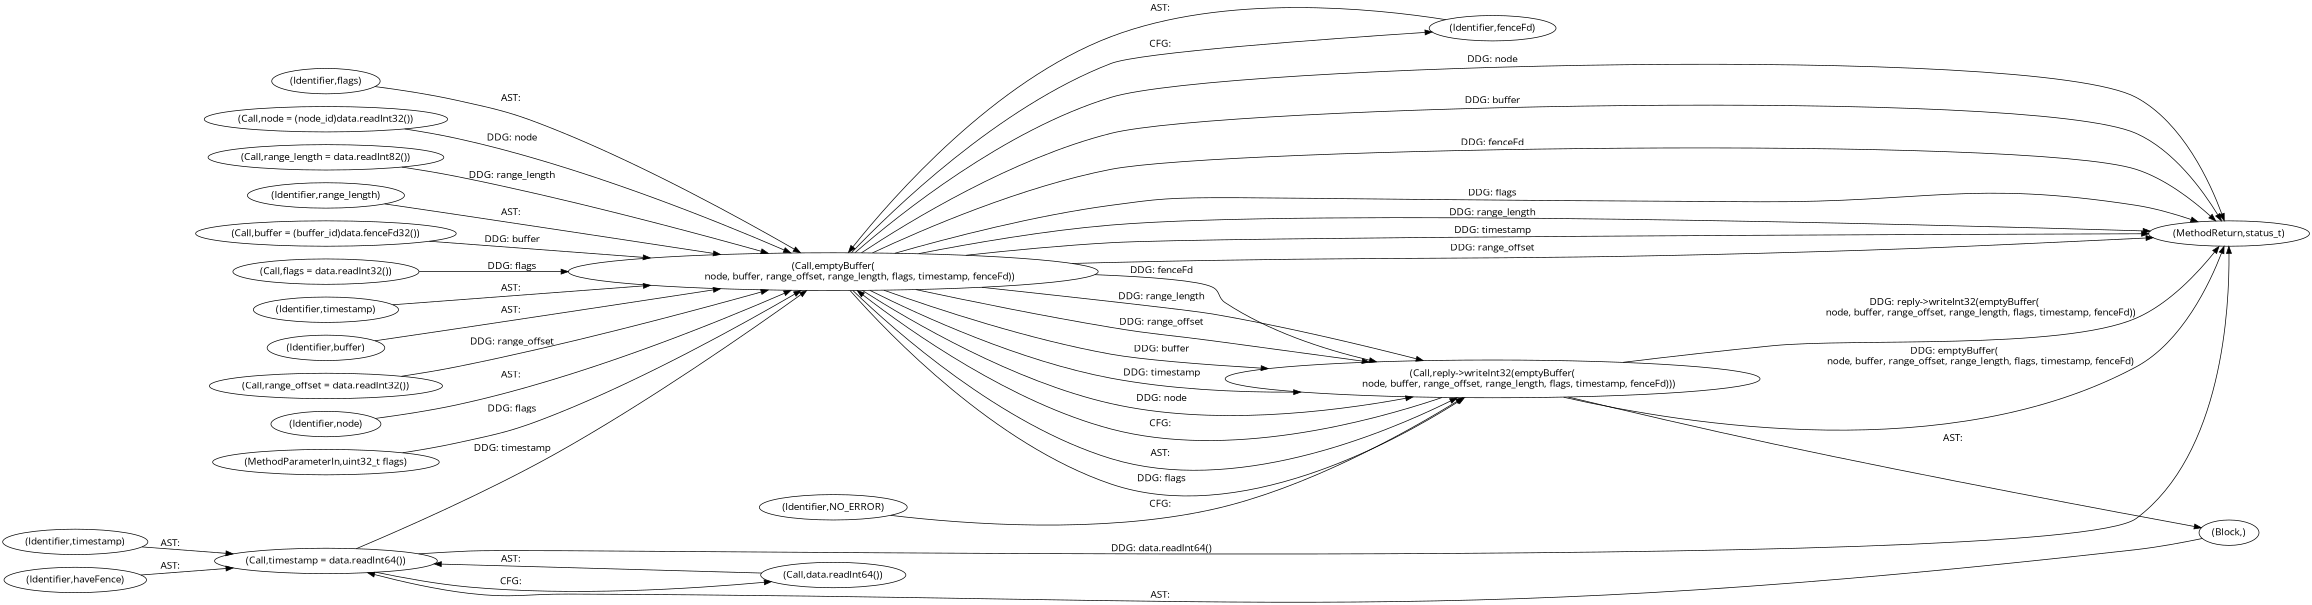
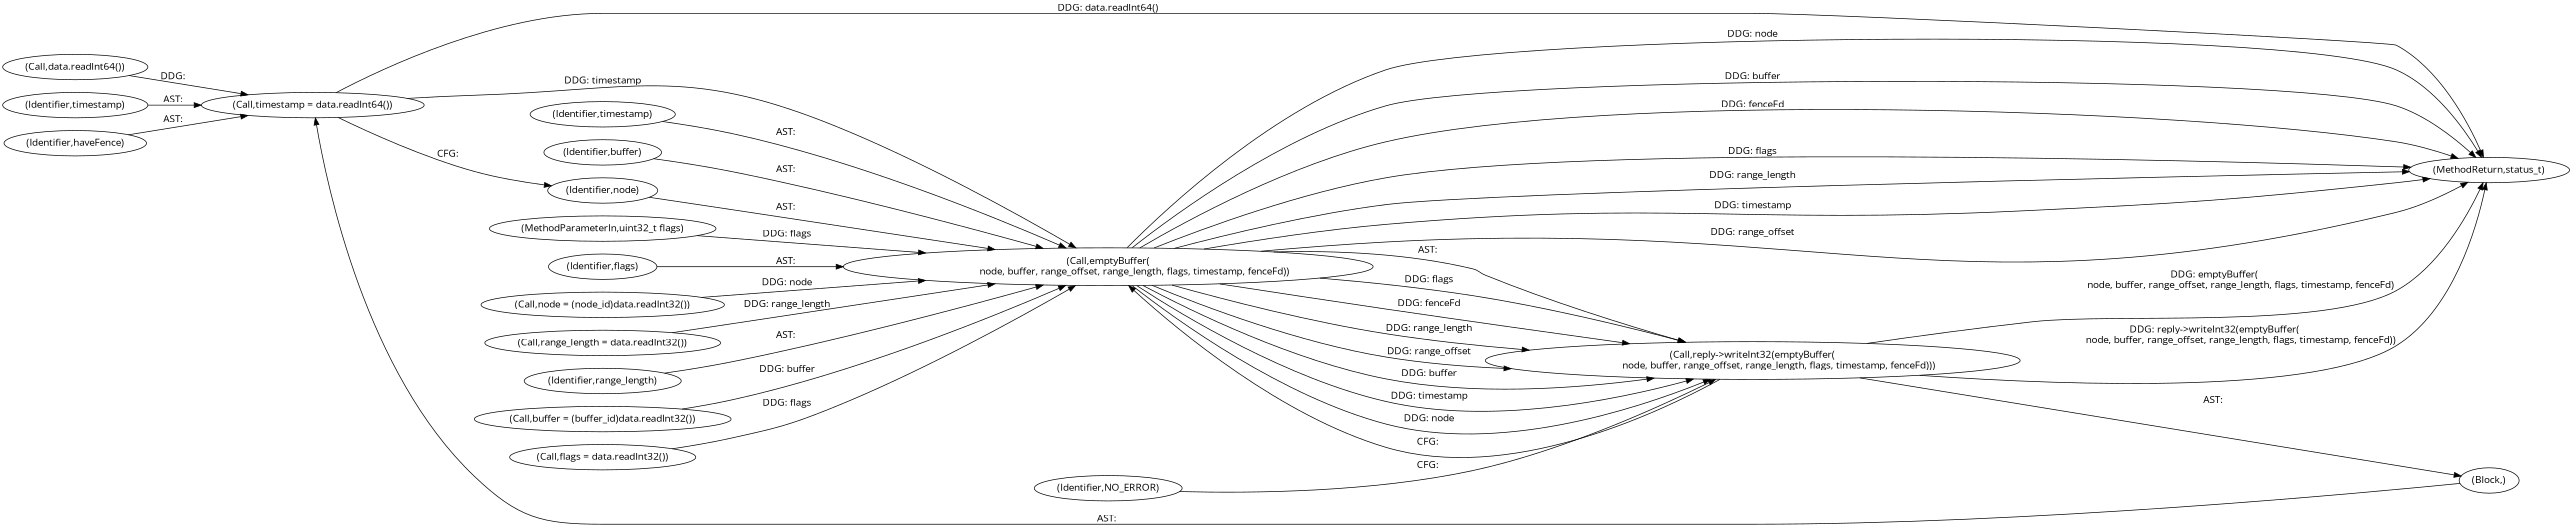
node "(Identifier,fenceFd)": removed
node "(Call,range_length = data.readInt82())": label "(Call,range_length = data.readInt82())" -> "(Call,range_length = data.readInt32())"
node "(Call,buffer = (buffer_id)data.fenceFd32())": label "(Call,buffer = (buffer_id)data.fenceFd32())" -> "(Call,buffer = (buffer_id)data.readInt32())"
node "(Call,range_offset = data.readInt32())": removed
edge "(Call,data.readInt64())" -> "(Call,timestamp = data.readInt64())": label "AST: " -> "DDG: "
edge "(Call,timestamp = data.readInt64())" -> "(Call,data.readInt64())": now "(Call,timestamp = data.readInt64())" -> "(Identifier,node)"
